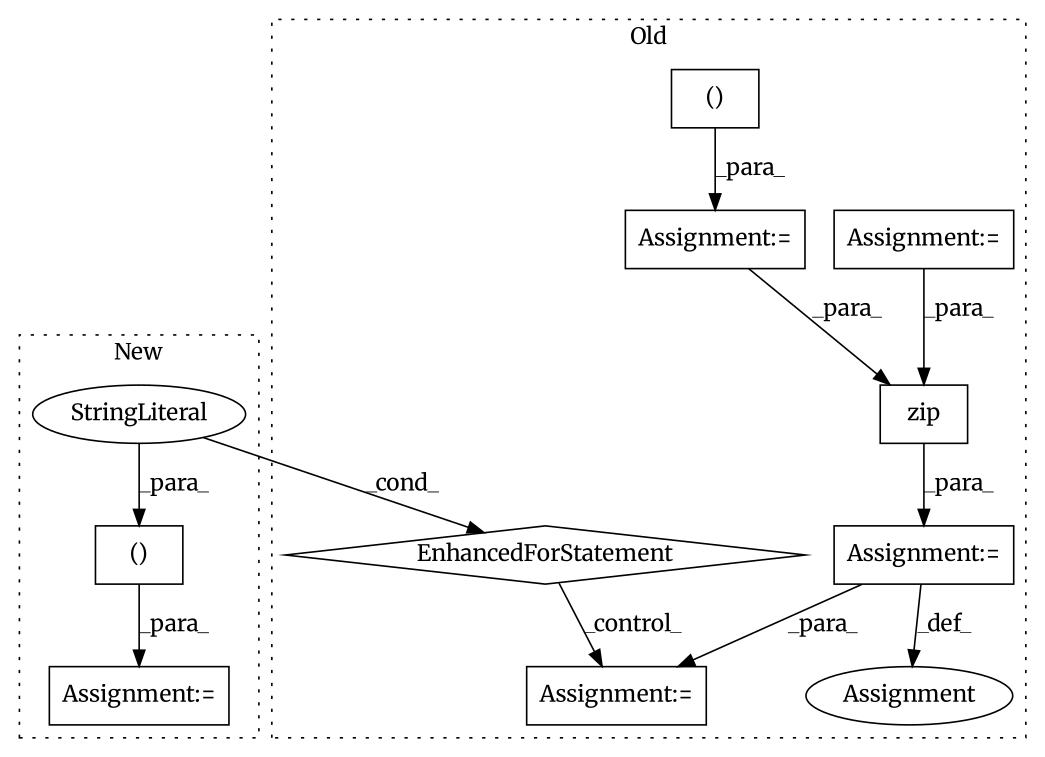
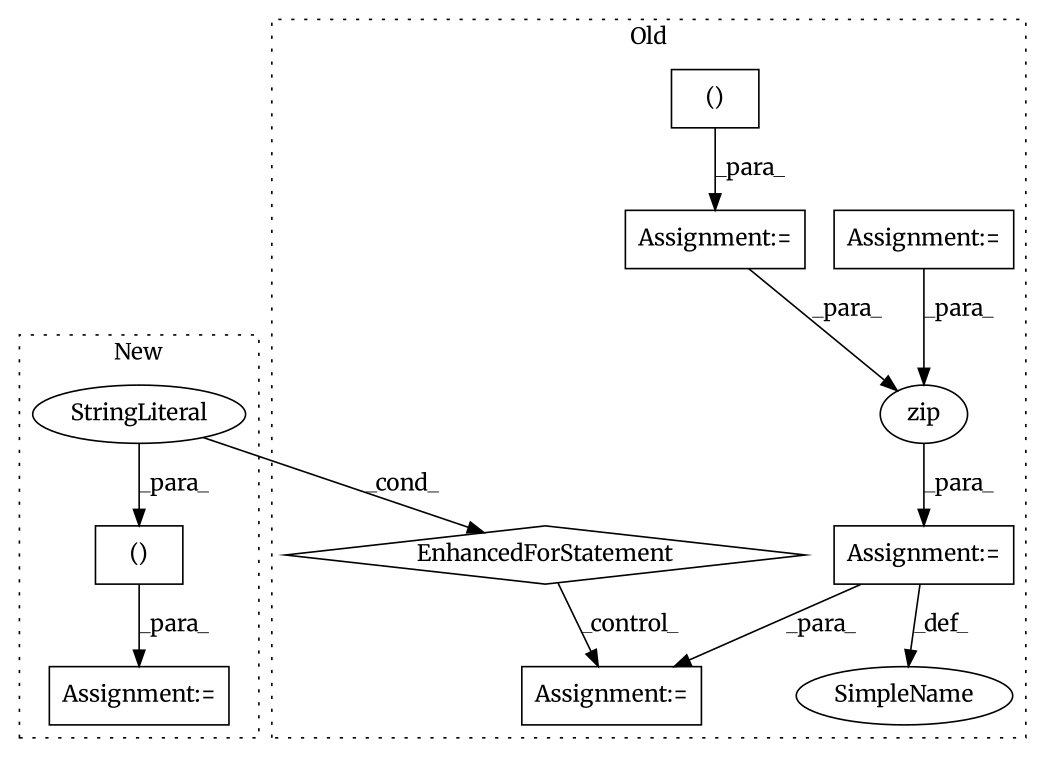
node "zip": shape box -> ellipse
node "Assignment": label "Assignment" -> "SimpleName"
